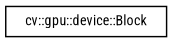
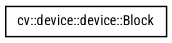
node "cv::gpu::device::Block": label "cv::gpu::device::Block" -> "cv::device::device::Block"
